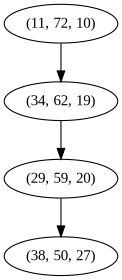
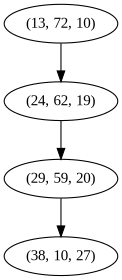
node "(11, 72, 10)": label "(11, 72, 10)" -> "(13, 72, 10)"
node "(34, 62, 19)": label "(34, 62, 19)" -> "(24, 62, 19)"
node "(38, 50, 27)": label "(38, 50, 27)" -> "(38, 10, 27)"
